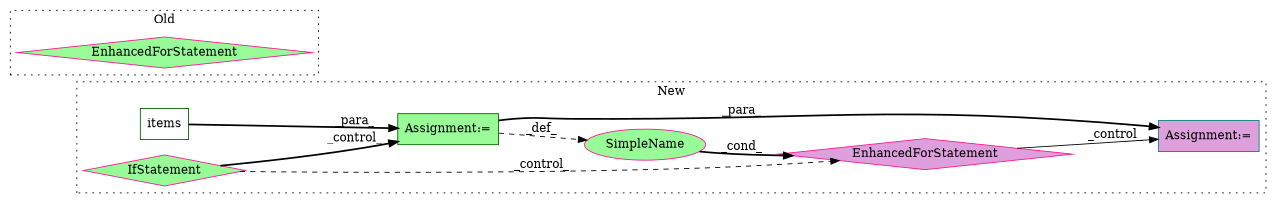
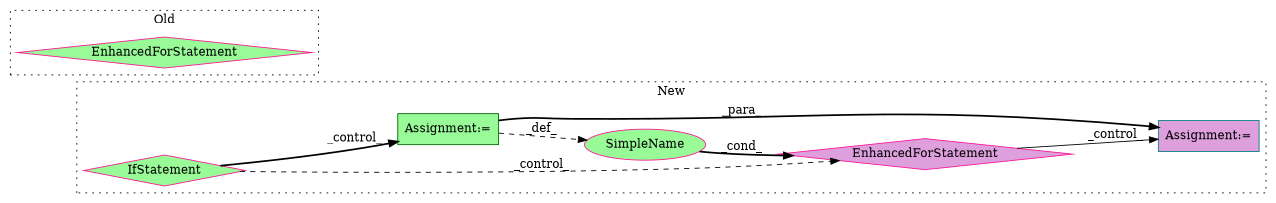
node "items": removed
